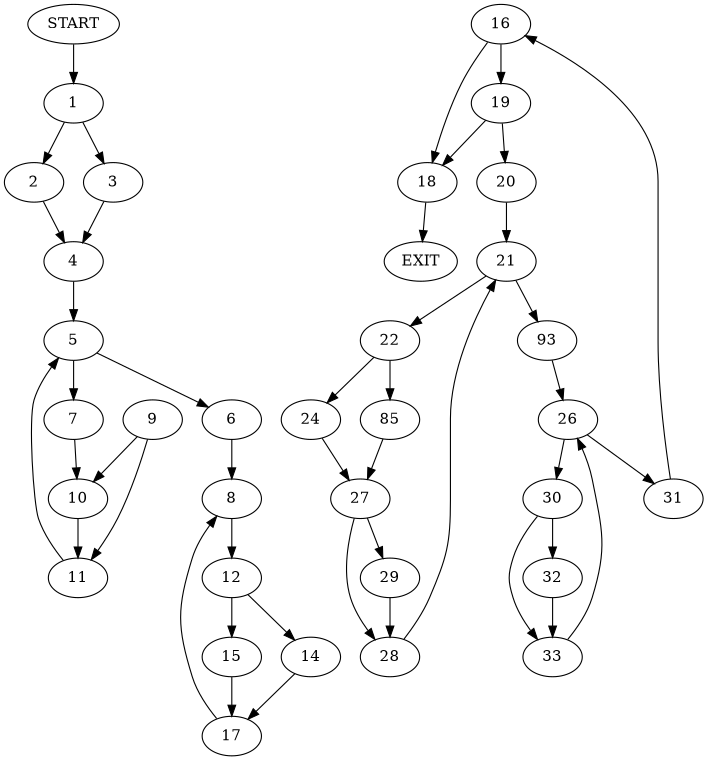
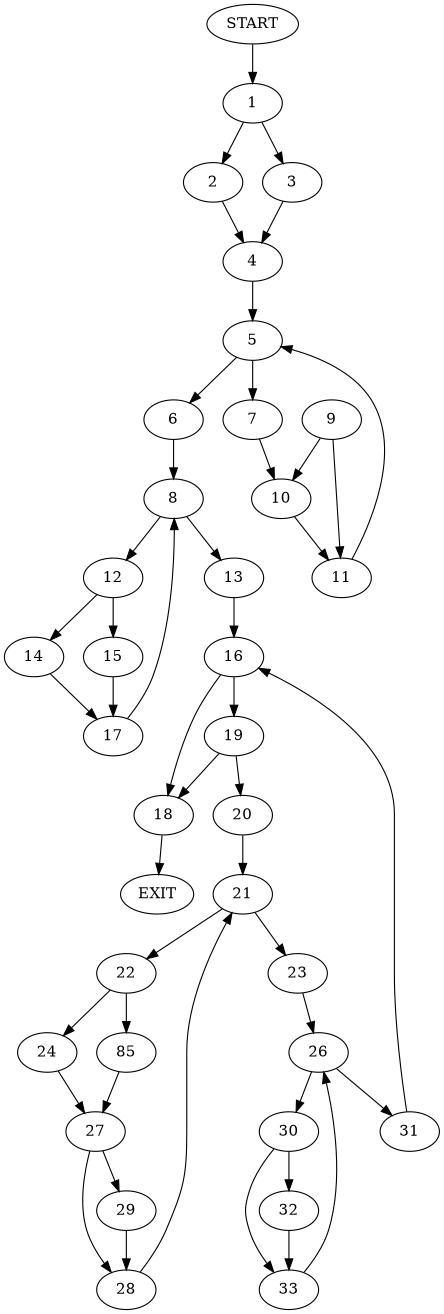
node "93": label "93" -> "23"
node "13": added
